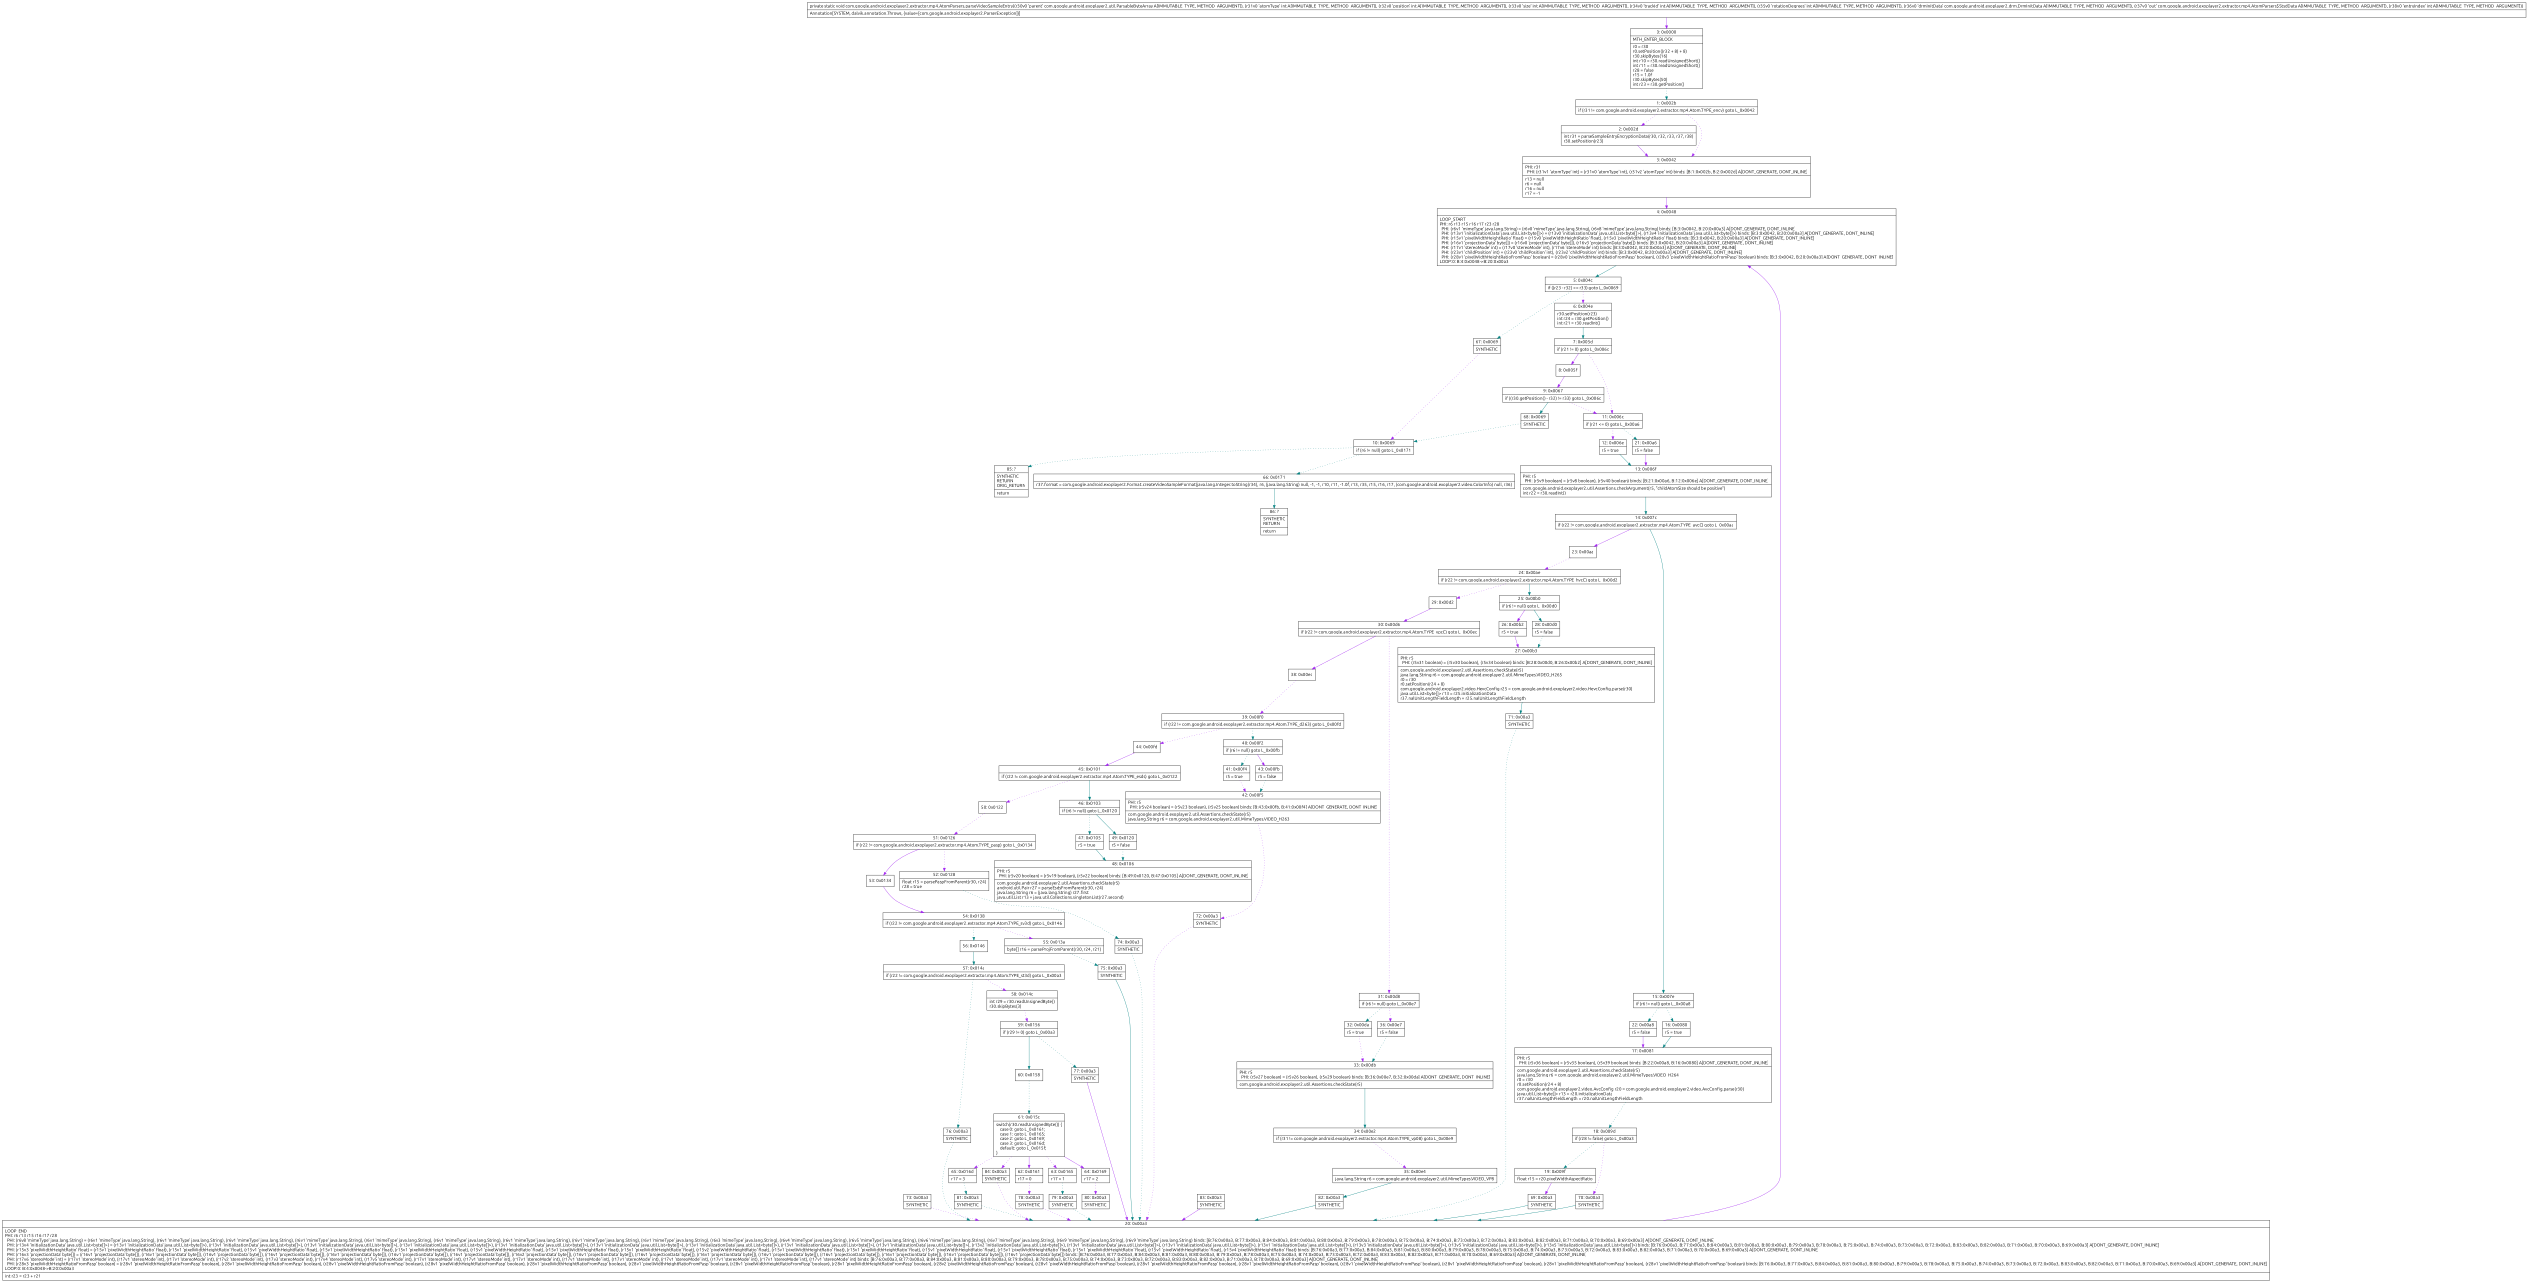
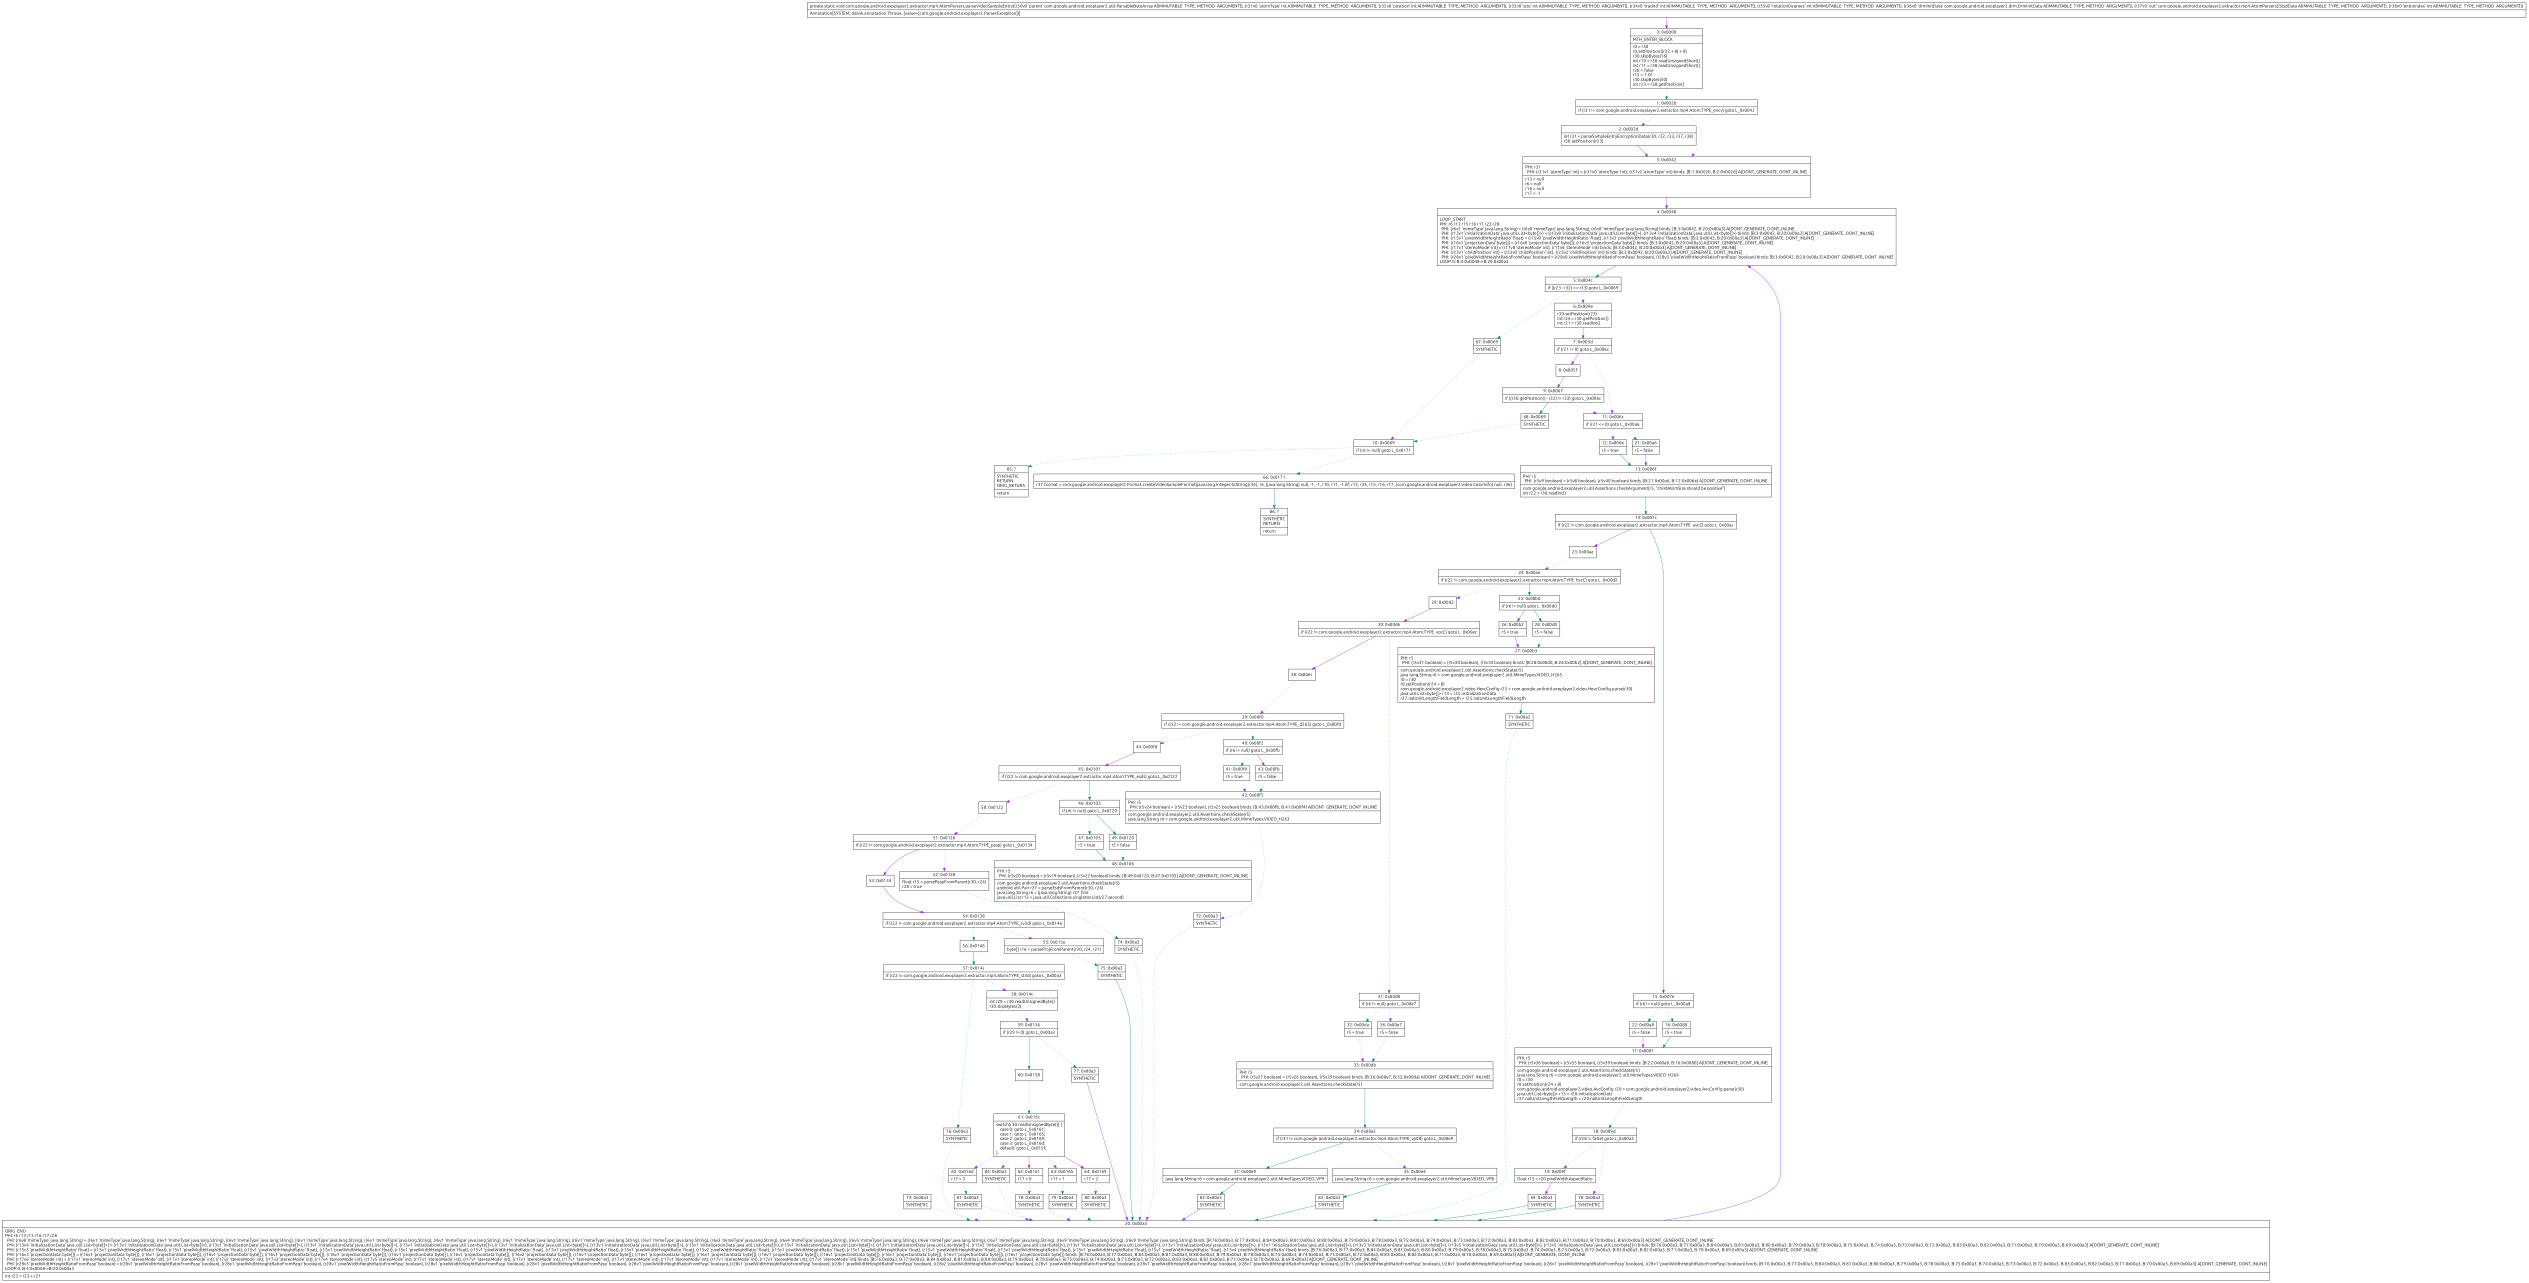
node "37: 0x00e9": added
node "20: 0x00a3": text "LOOP_END" -> "ORIG_END"
